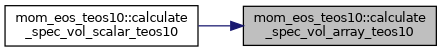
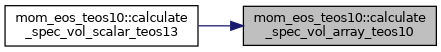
node "mom_eos_teos10::calculate _spec_vol_scalar_teos10": label "mom_eos_teos10::calculate _spec_vol_scalar_teos10" -> "mom_eos_teos10::calculate _spec_vol_scalar_teos13"
